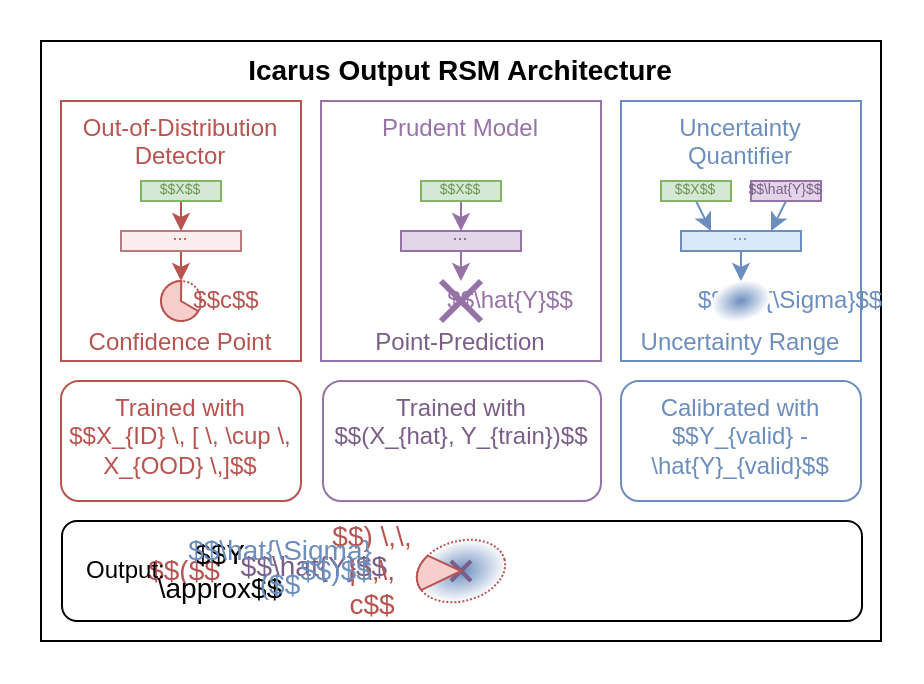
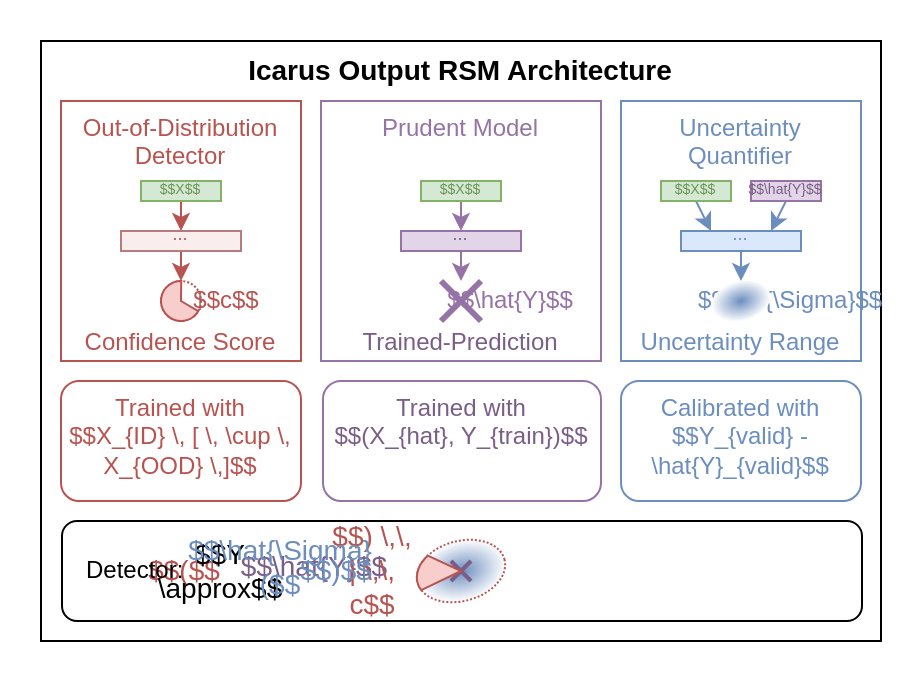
node "Confidence Point": label "Confidence Point" -> "Confidence Score"
node "Point-Prediction": label "Point-Prediction" -> "Trained-Prediction"
node "Output:": label "Output:" -> "Detector:"
